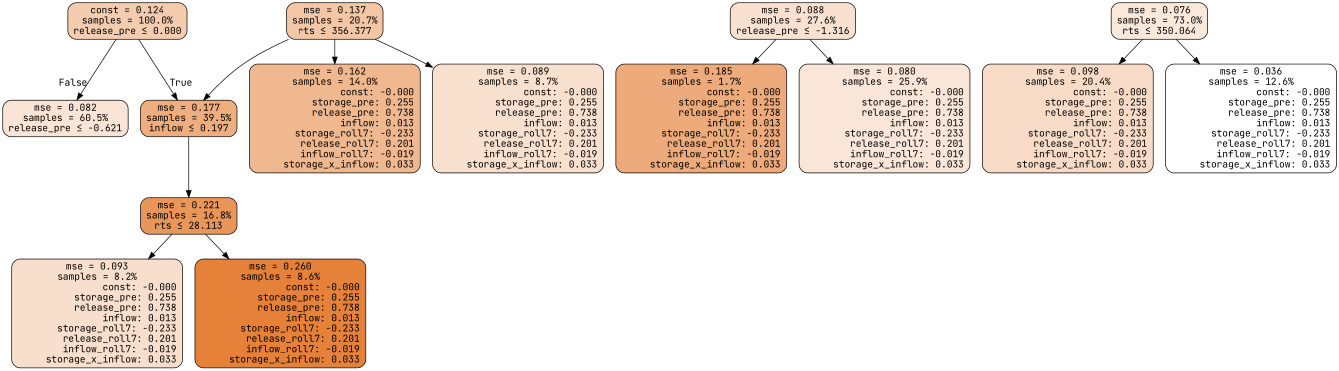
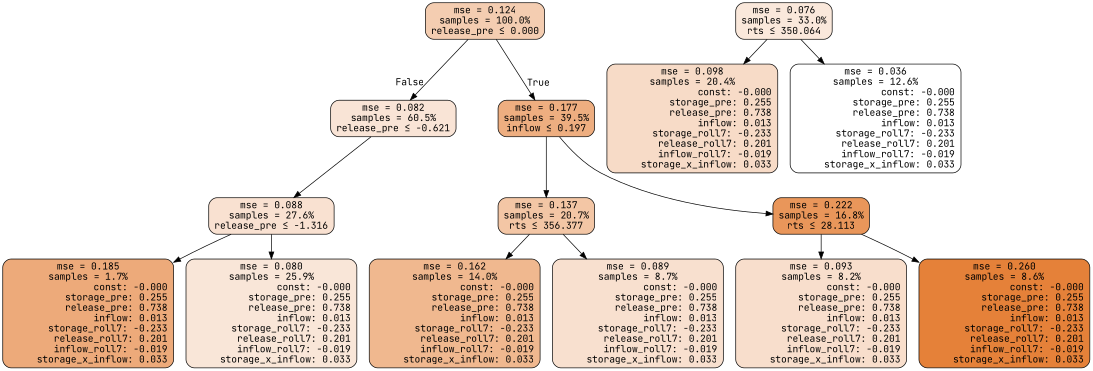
node "const = 0.124 samples = 100.0% release_pre ≤ 0.000": label "const = 0.124 samples = 100.0% release_pre ≤ 0.000" -> "mse = 0.124 samples = 100.0% release_pre ≤ 0.000"
node "mse = 0.076 samples = 73.0% rts ≤ 350.064": label "mse = 0.076 samples = 73.0% rts ≤ 350.064" -> "mse = 0.076 samples = 33.0% rts ≤ 350.064"
edge "mse = 0.137 samples = 20.7% rts ≤ 356.377" -> "mse = 0.177 samples = 39.5% inflow ≤ 0.197": reversed
edge "mse = 0.082 samples = 60.5% release_pre ≤ -0.621" -> "mse = 0.088 samples = 27.6% release_pre ≤ -1.316": added
node "mse = 0.221 samples = 16.8% rts ≤ 28.113": label "mse = 0.221 samples = 16.8% rts ≤ 28.113" -> "mse = 0.222 samples = 16.8% rts ≤ 28.113"
